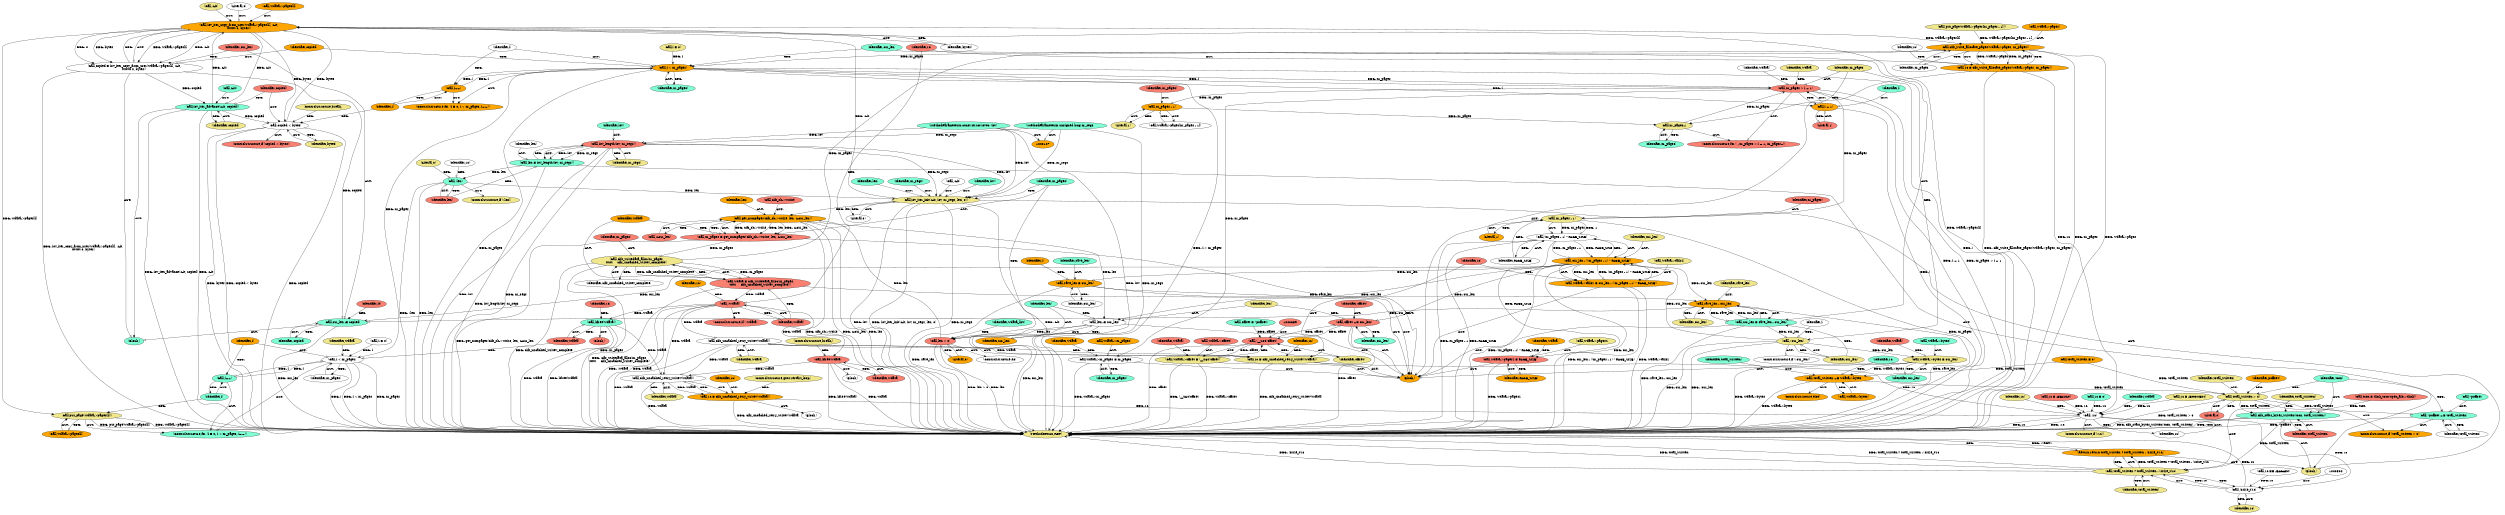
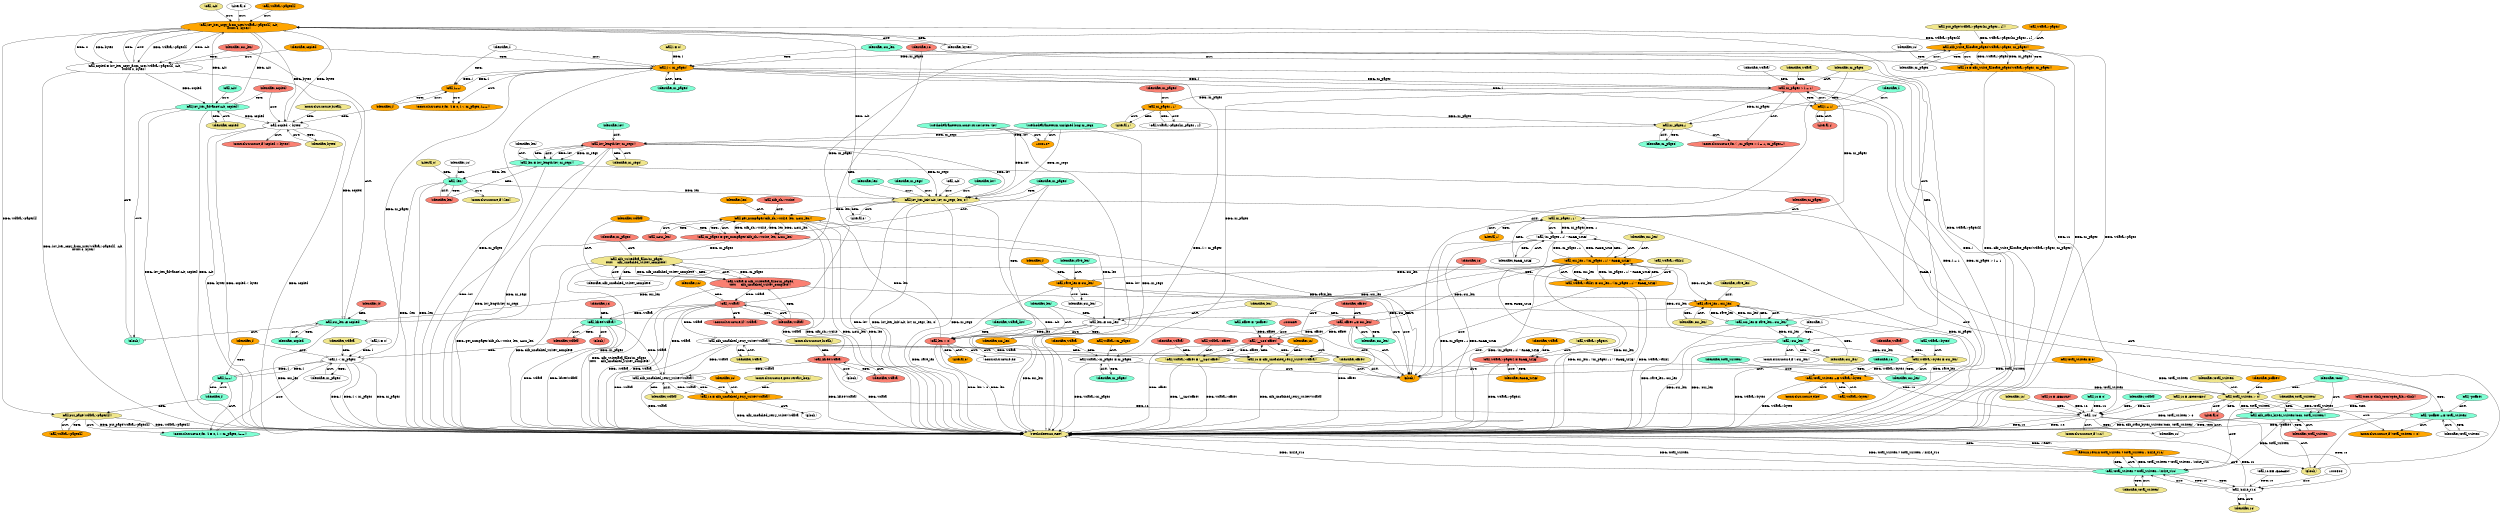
edge "(MethodParameterIn,const struct iovec *iov)" -> "(Call,iov_length(iov, nr_segs))": now "(Call,nr_pages--)" -> "(Call,iov_length(iov, nr_segs))"
edge "(Call,i + 1)" -> "(MethodReturn,RET)": label "DDG: i" -> "PAGE: i"
node "(Call,!cur_len)": fillcolor khaki -> aquamarine
node "(Call,total_written ? total_written : (ssize_t)rc)": fillcolor khaki -> aquamarine
